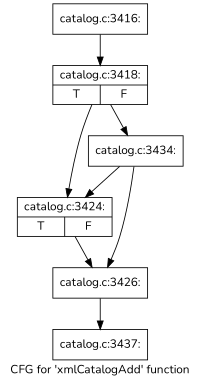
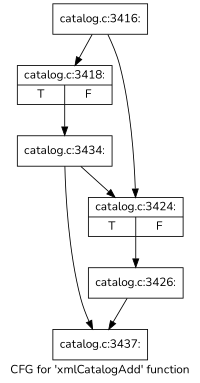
edge "catalog.c:3418:" -> "catalog.c:3424:": now "catalog.c:3416:" -> "catalog.c:3424:"
edge "catalog.c:3434:" -> "catalog.c:3426:": now "catalog.c:3434:" -> "catalog.c:3437:"
